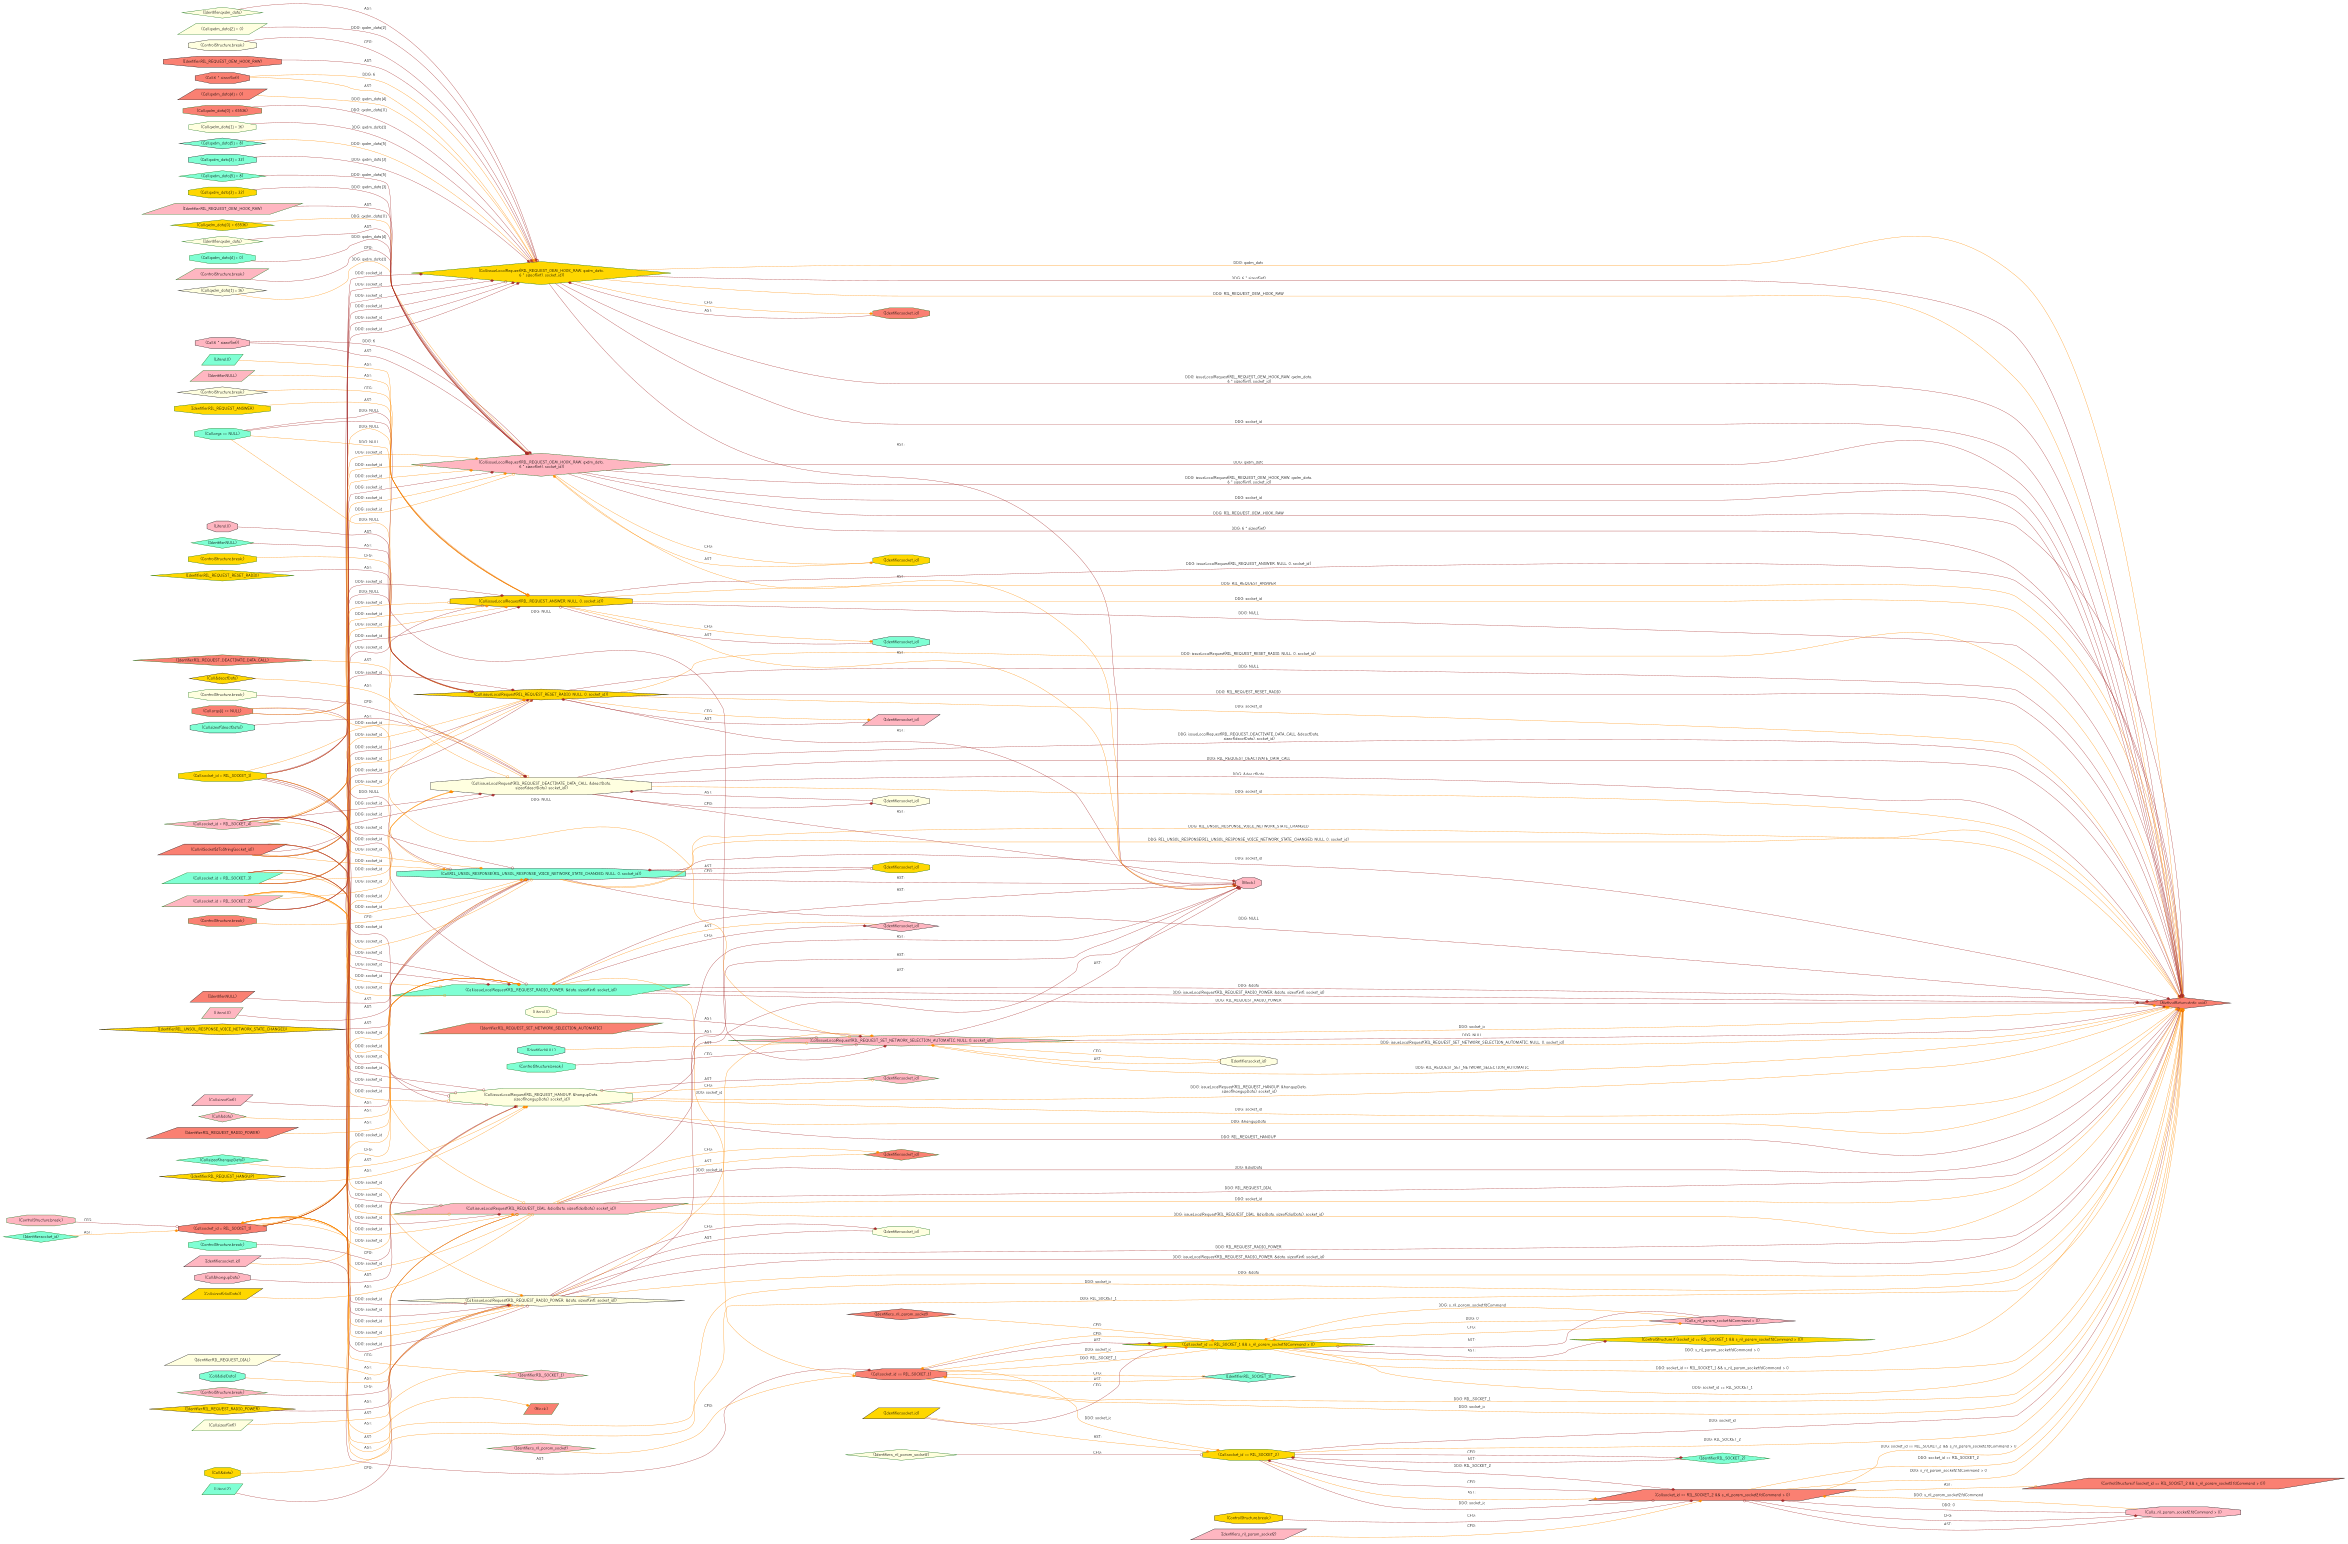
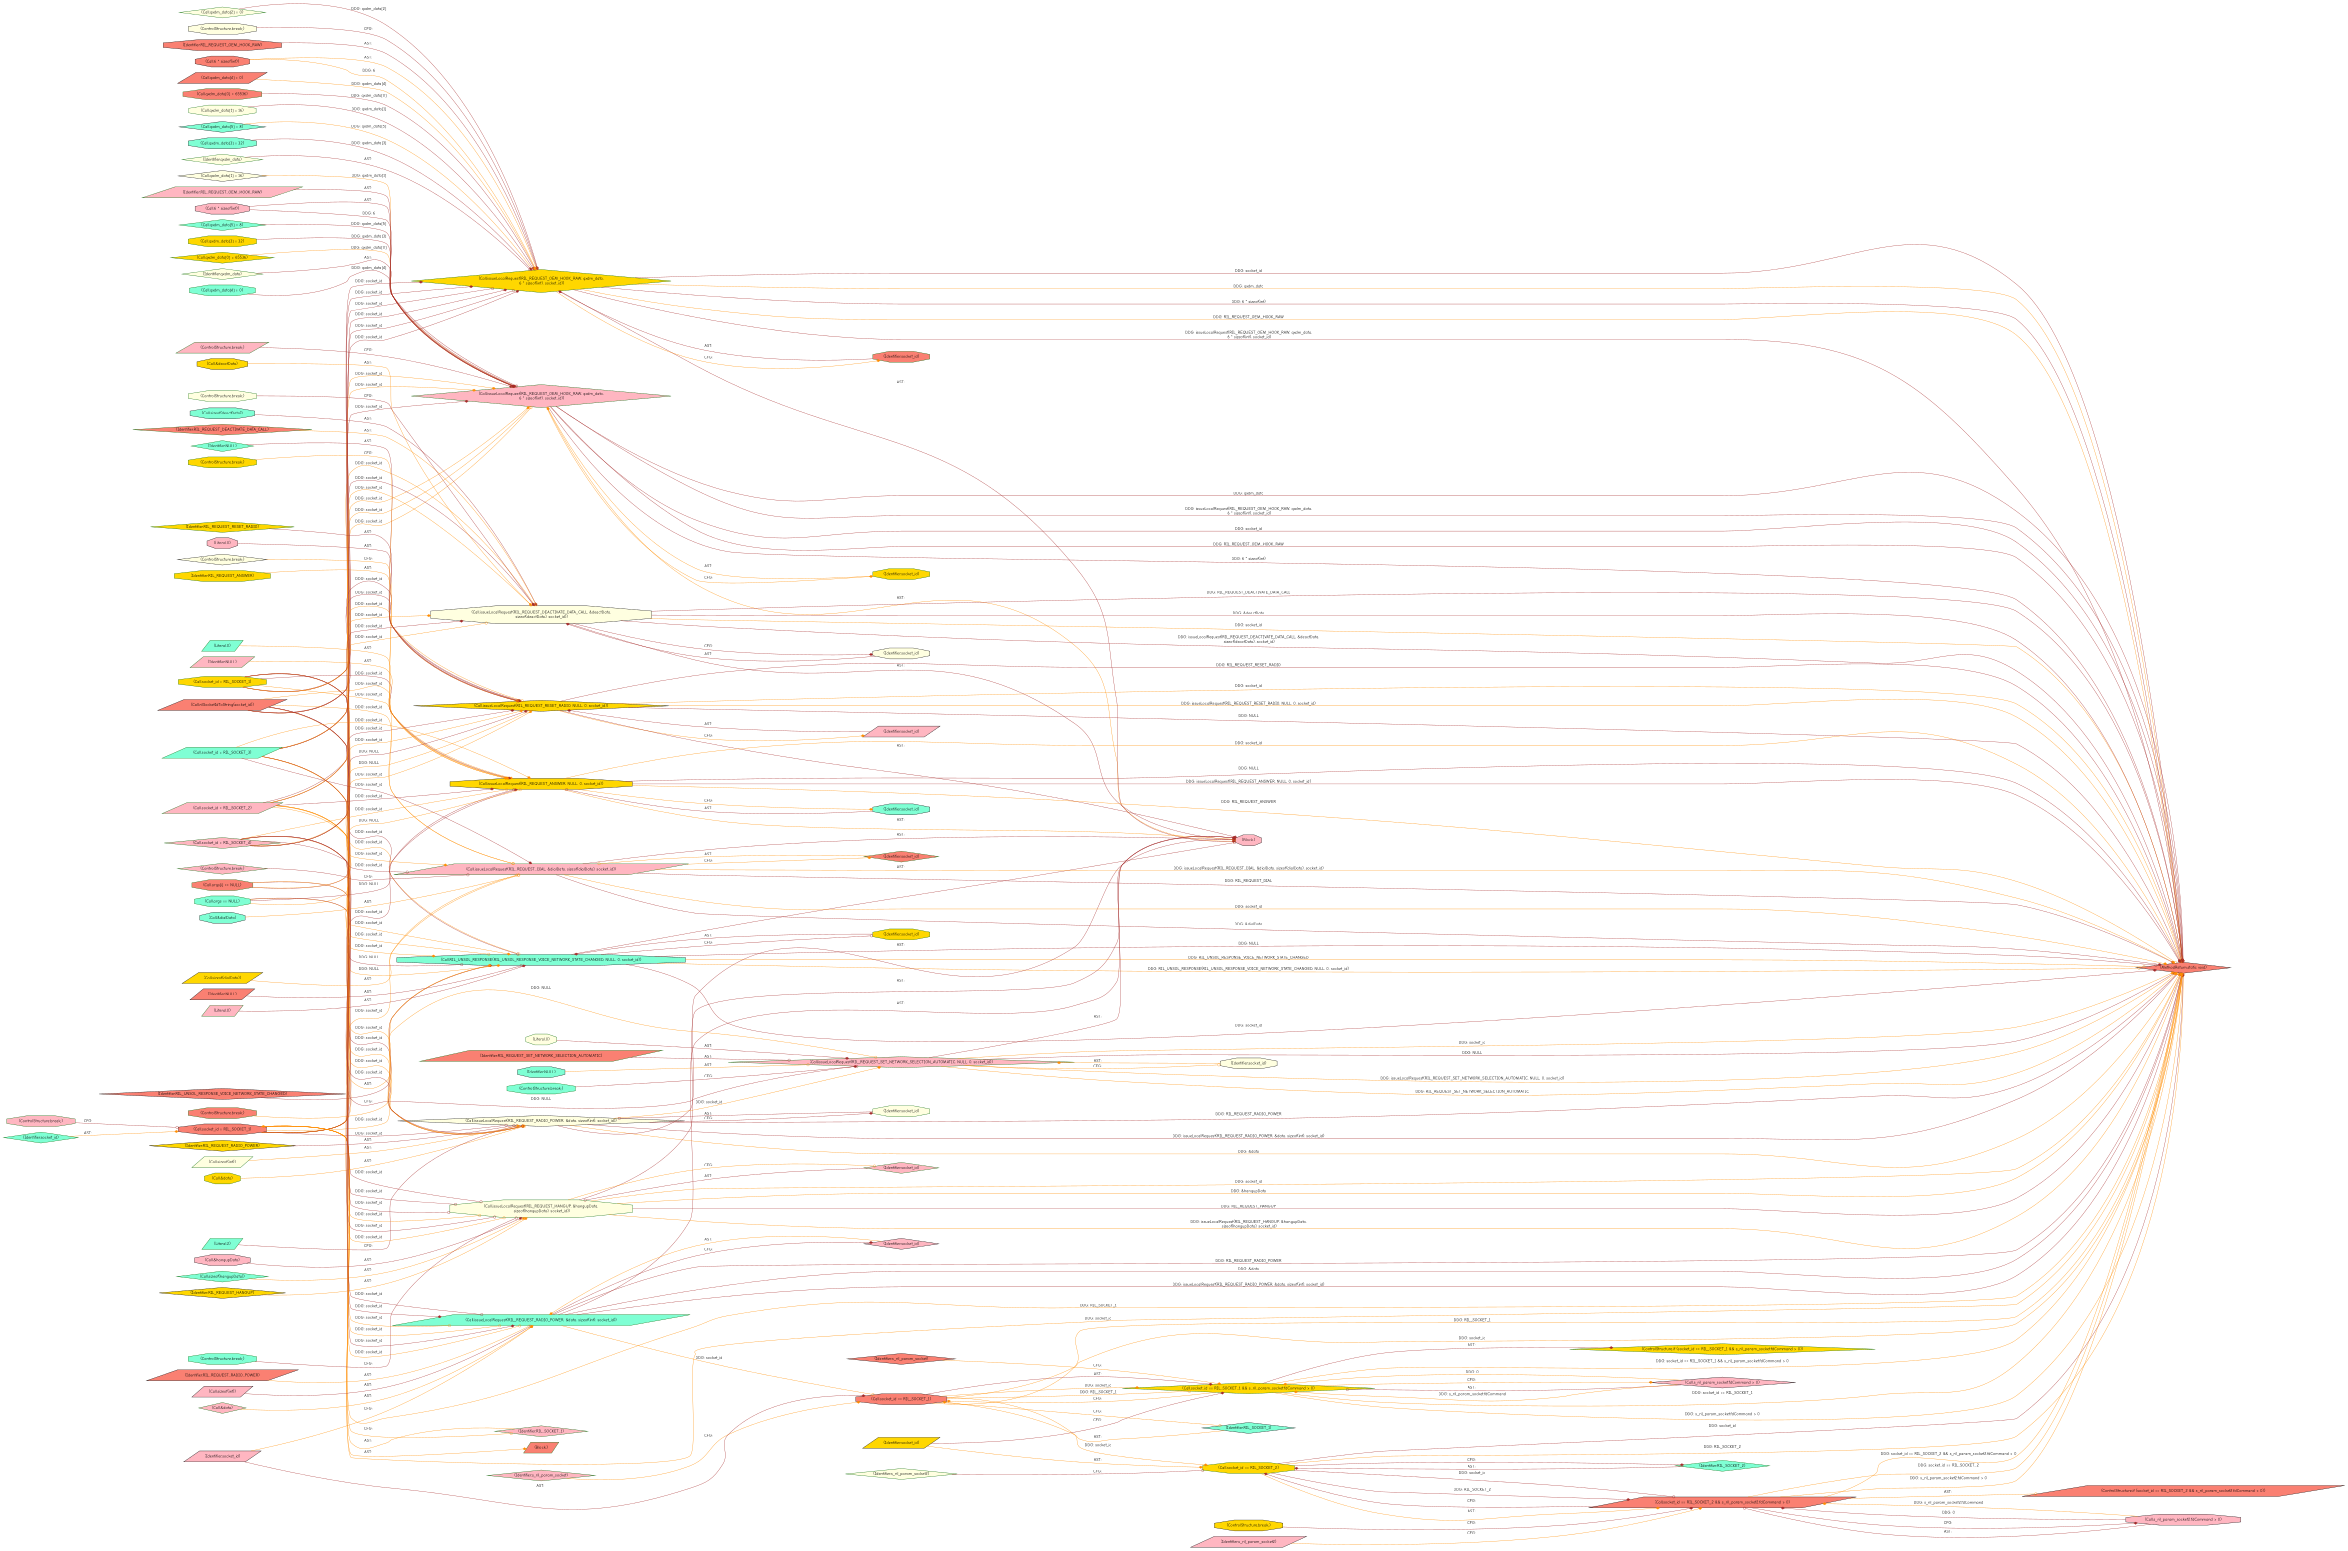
node "(Call,qxdm_data[2] = 0)": shape parallelogram -> diamond
node "(Call,&deactData)": shape diamond -> octagon
node "(Identifier,RIL_UNSOL_RESPONSE_VOICE_NETWORK_STATE_CHANGED)": fillcolor gold -> salmon
node "(Identifier,RIL_REQUEST_DIAL)": removed
